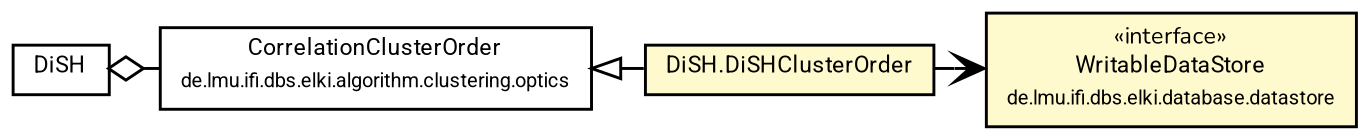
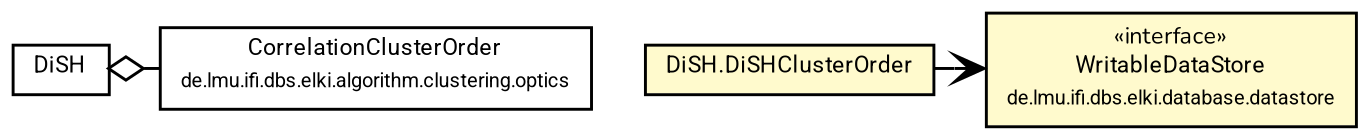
edge "DiSH.DiSHClusterOrder" -> "CorrelationClusterOrder": removed
